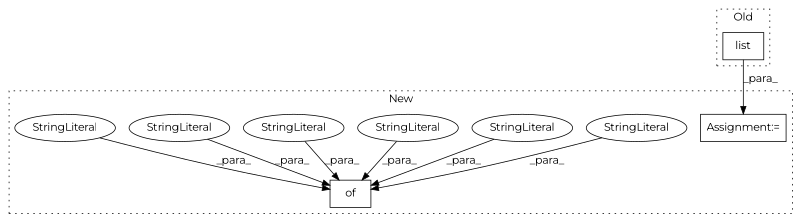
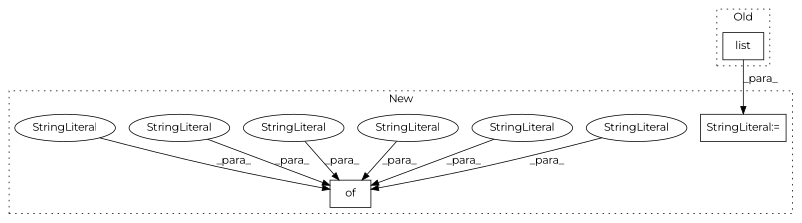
node "Assignment:=": label "Assignment:=" -> "StringLiteral:="
